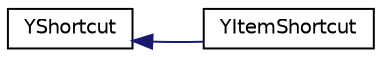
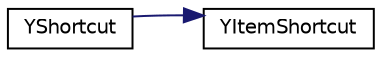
edge "YItemShortcut" -> "YShortcut": reversed
